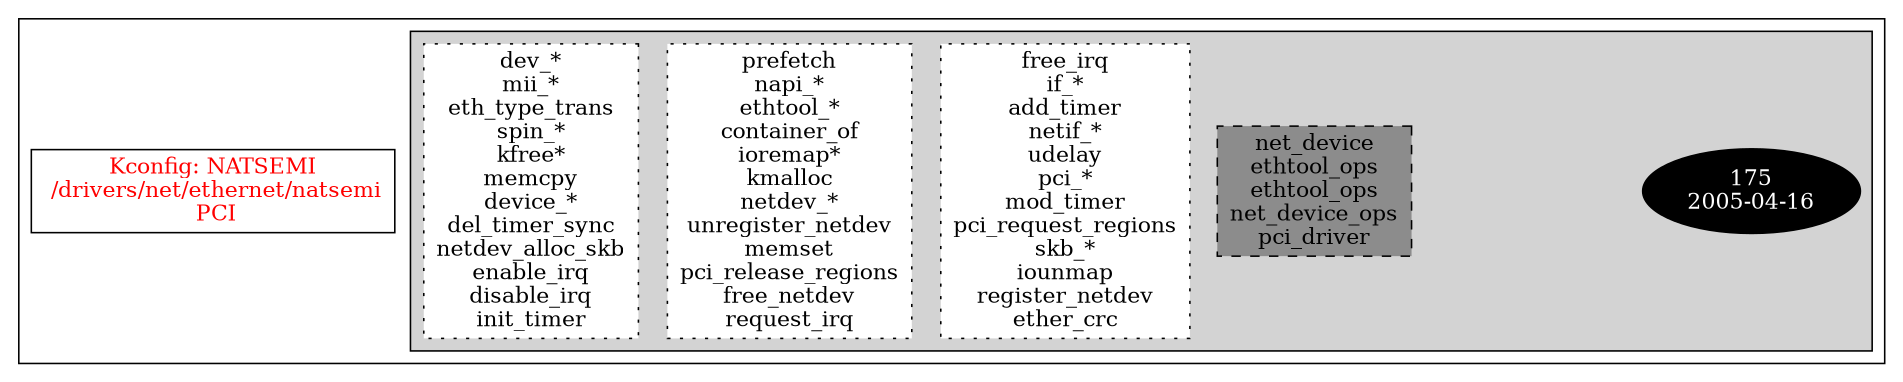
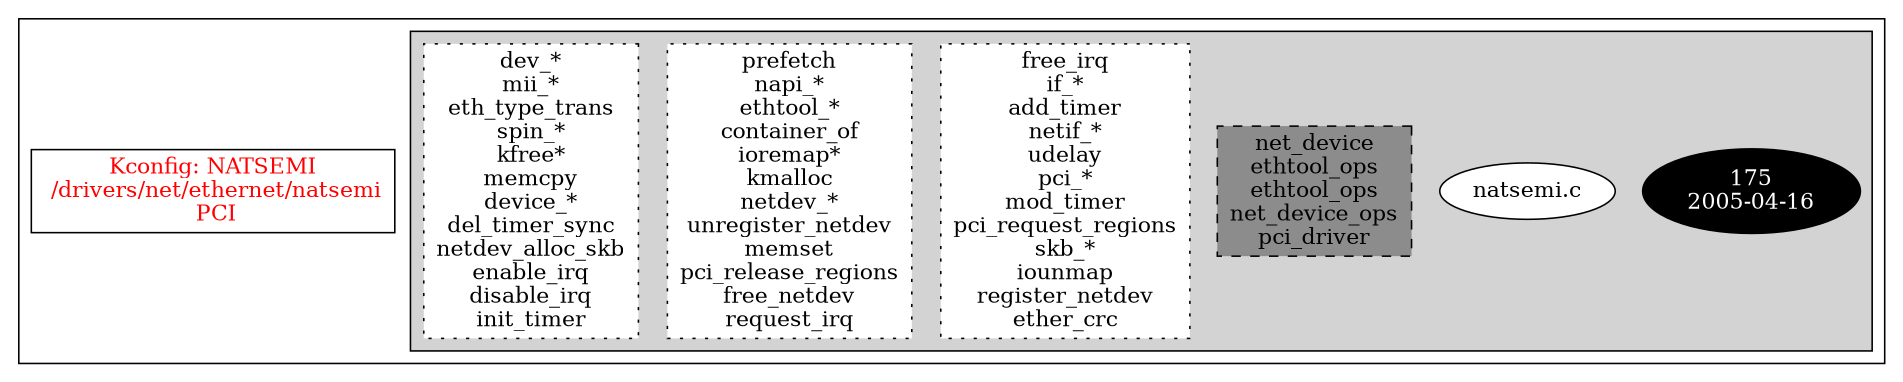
node "natsemi.c": added
